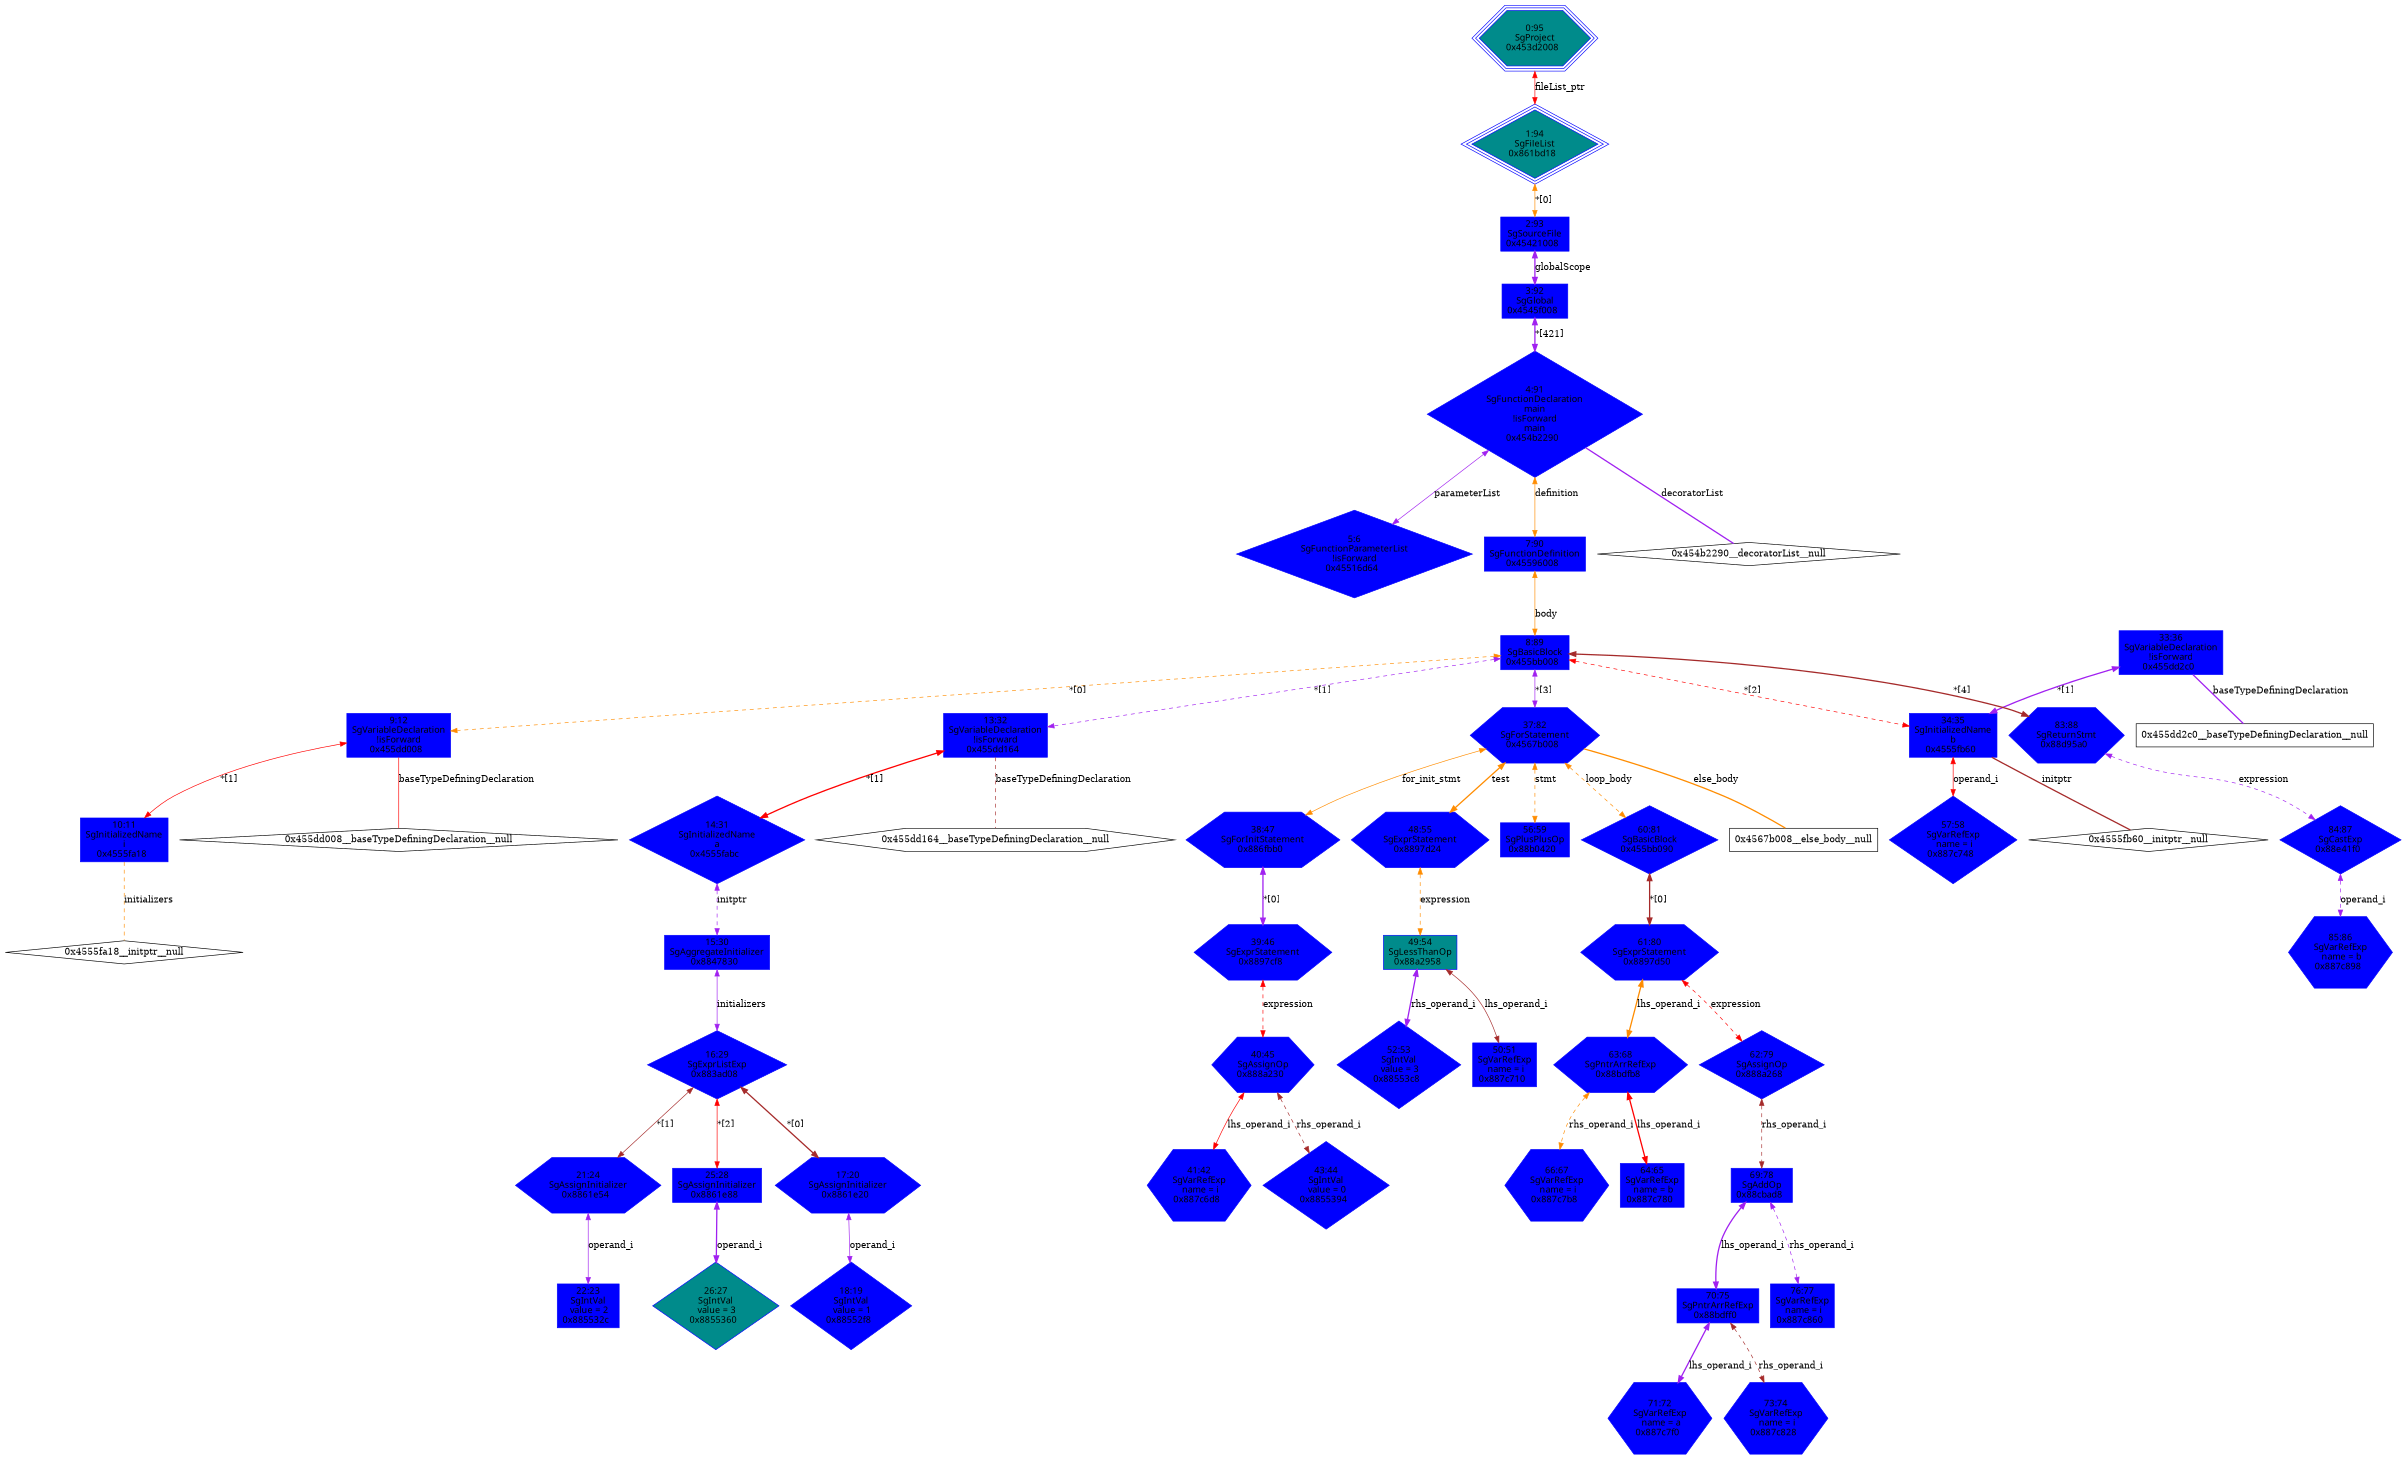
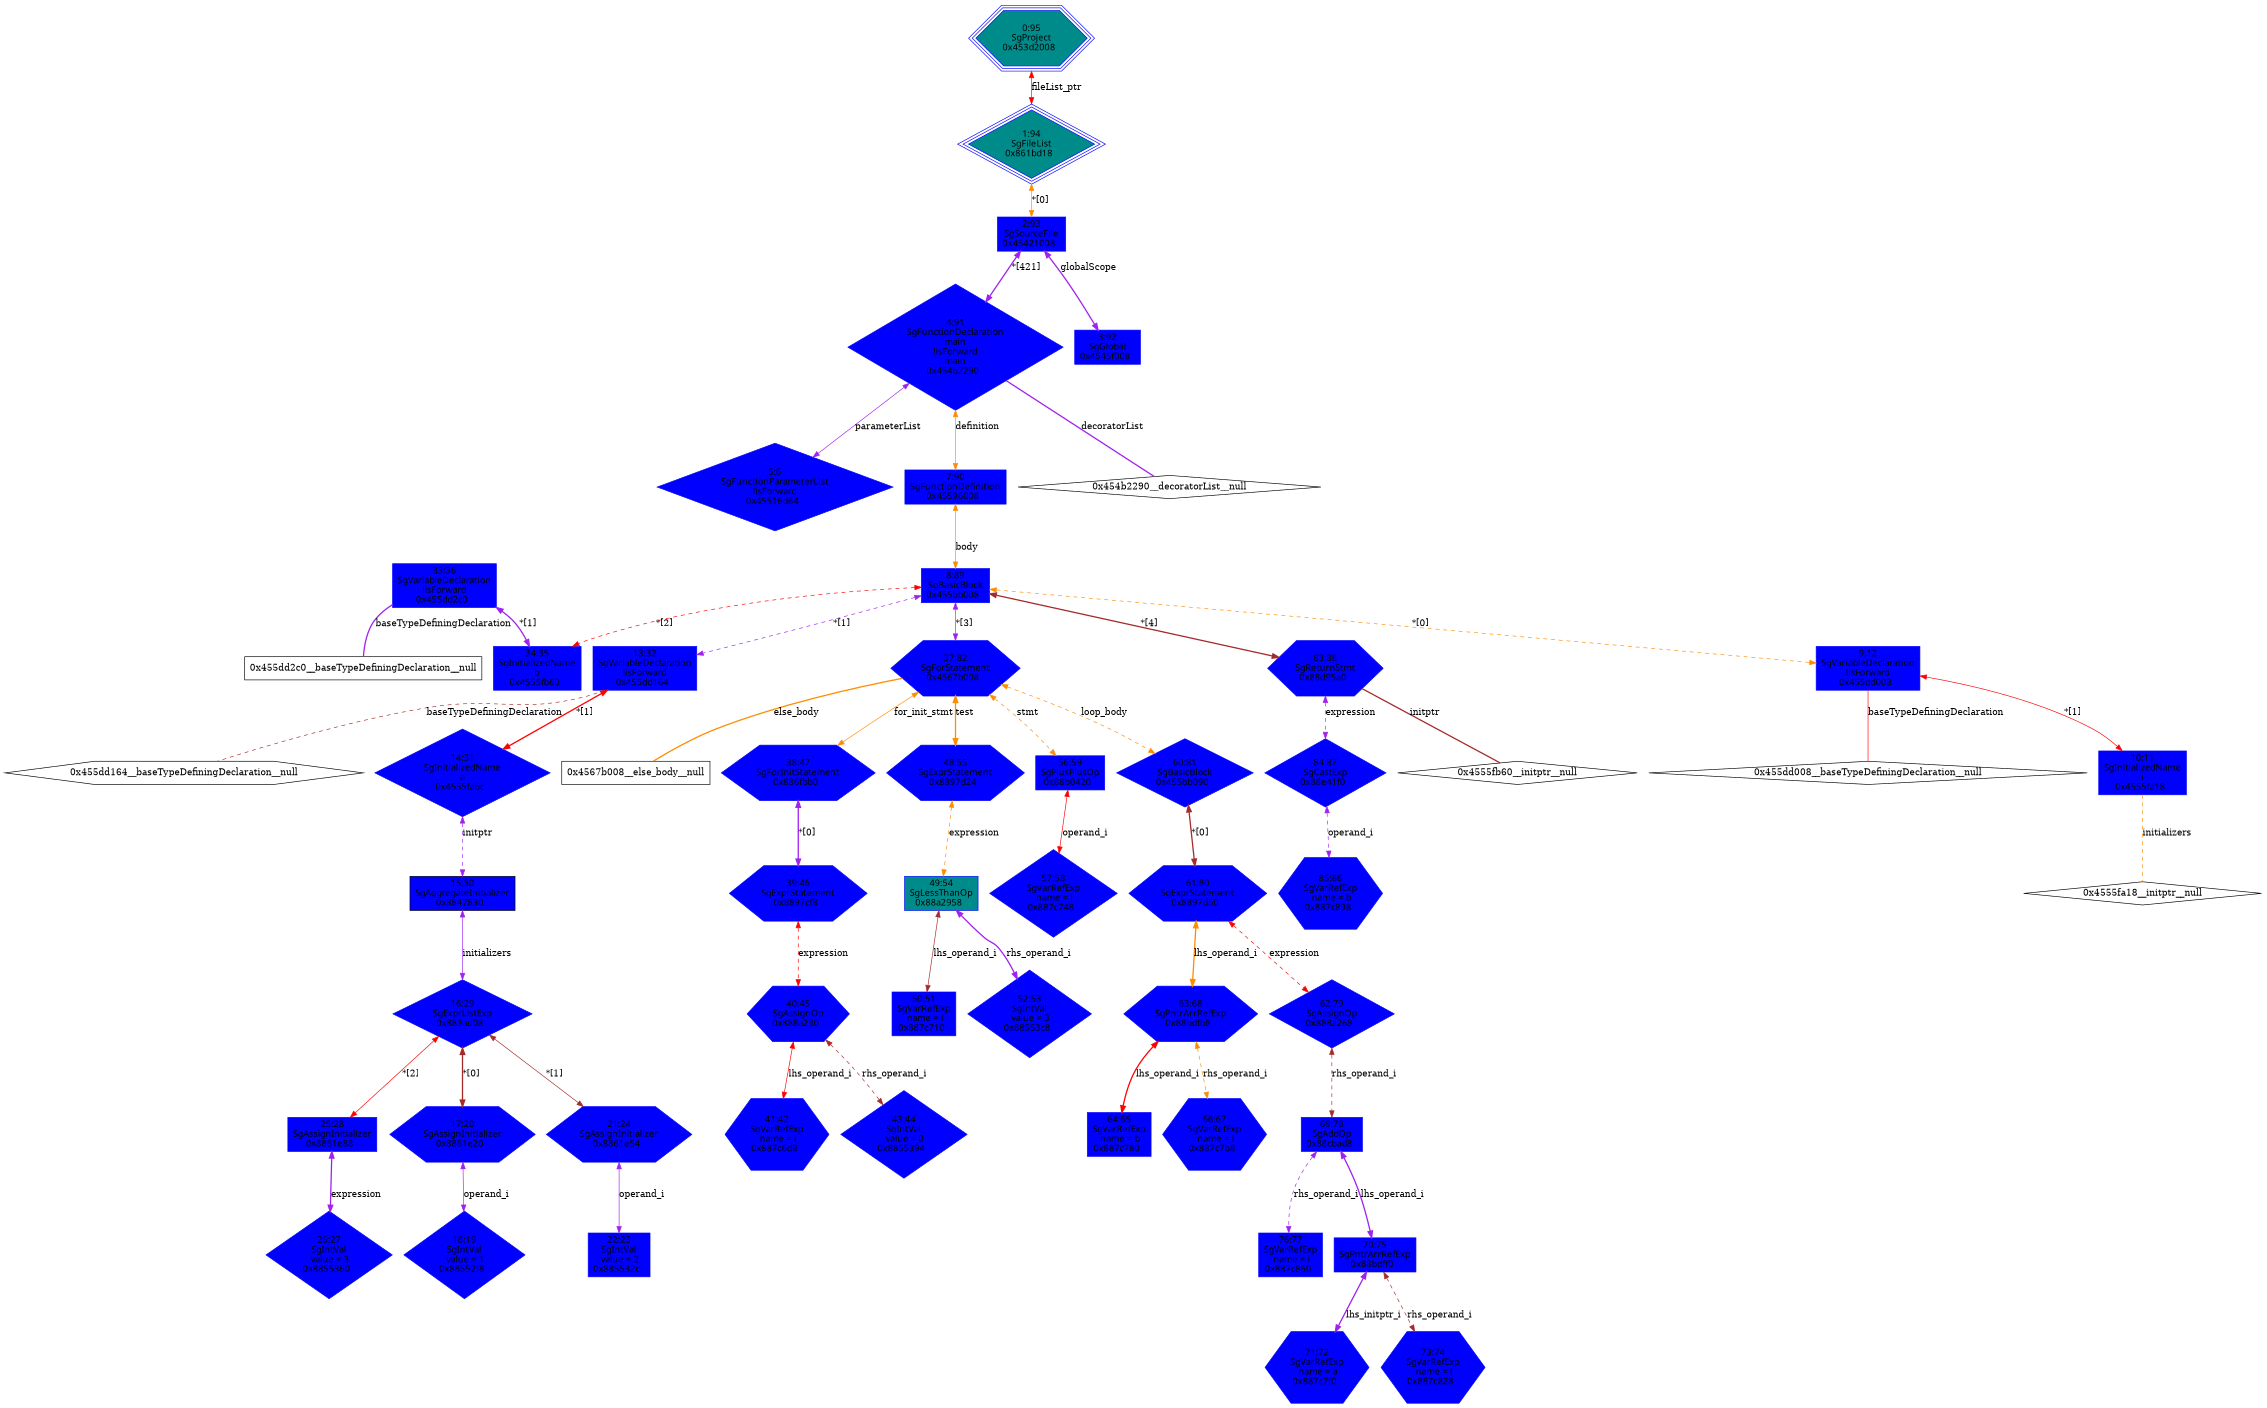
edge "3:92 SgGlobal 0x4545f008" -- "4:91 SgFunctionDeclaration main !isForward main 0x454b2290": now "2:93 SgSourceFile 0x45421008" -- "4:91 SgFunctionDeclaration main !isForward main 0x454b2290"
edge "34:35 SgInitializedName b 0x4555fb60" -- "57:58 SgVarRefExp name = i 0x887c748": now "56:59 SgPlusPlusOp 0x88b0420" -- "57:58 SgVarRefExp name = i 0x887c748"
edge "34:35 SgInitializedName b 0x4555fb60" -- "0x4555fb60__initptr__null": now "83:88 SgReturnStmt 0x88d95a0" -- "0x4555fb60__initptr__null"
node "15:30 SgAggregateInitializer 0x8847830": color blue -> black
edge "25:28 SgAssignInitializer 0x8861e88" -- "26:27 SgIntVal value = 3 0x8855360": label "operand_i" -> "expression"
node "26:27 SgIntVal value = 3 0x8855360": fillcolor cyan4 -> blue1
edge "70:75 SgPntrArrRefExp 0x88bdff0" -- "71:72 SgVarRefExp name = a 0x887c7f0": label "lhs_operand_i" -> "lhs_initptr_i"
